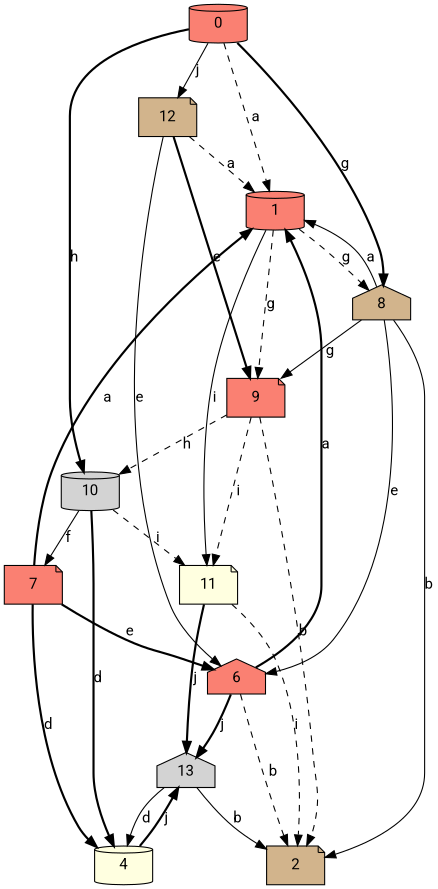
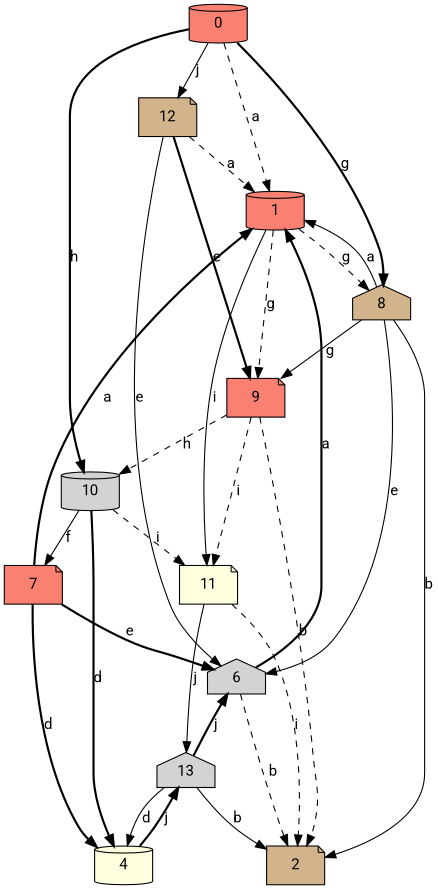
edge "11" -> "13": style bold -> solid
node "6": fillcolor salmon -> lightgrey
edge "6" -> "13": reversed
